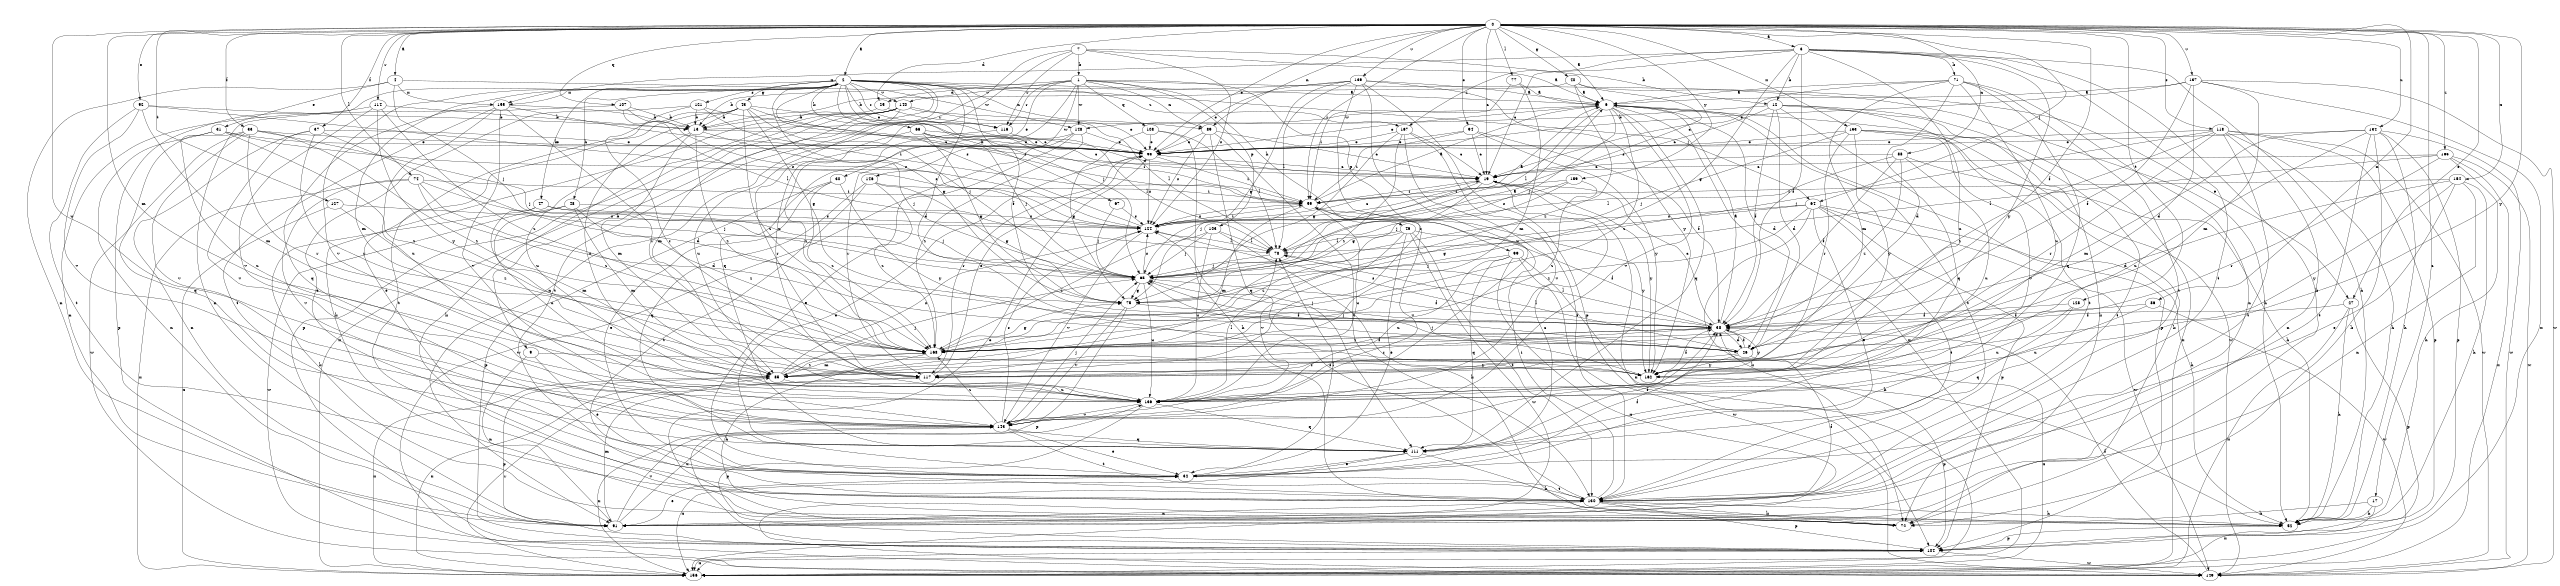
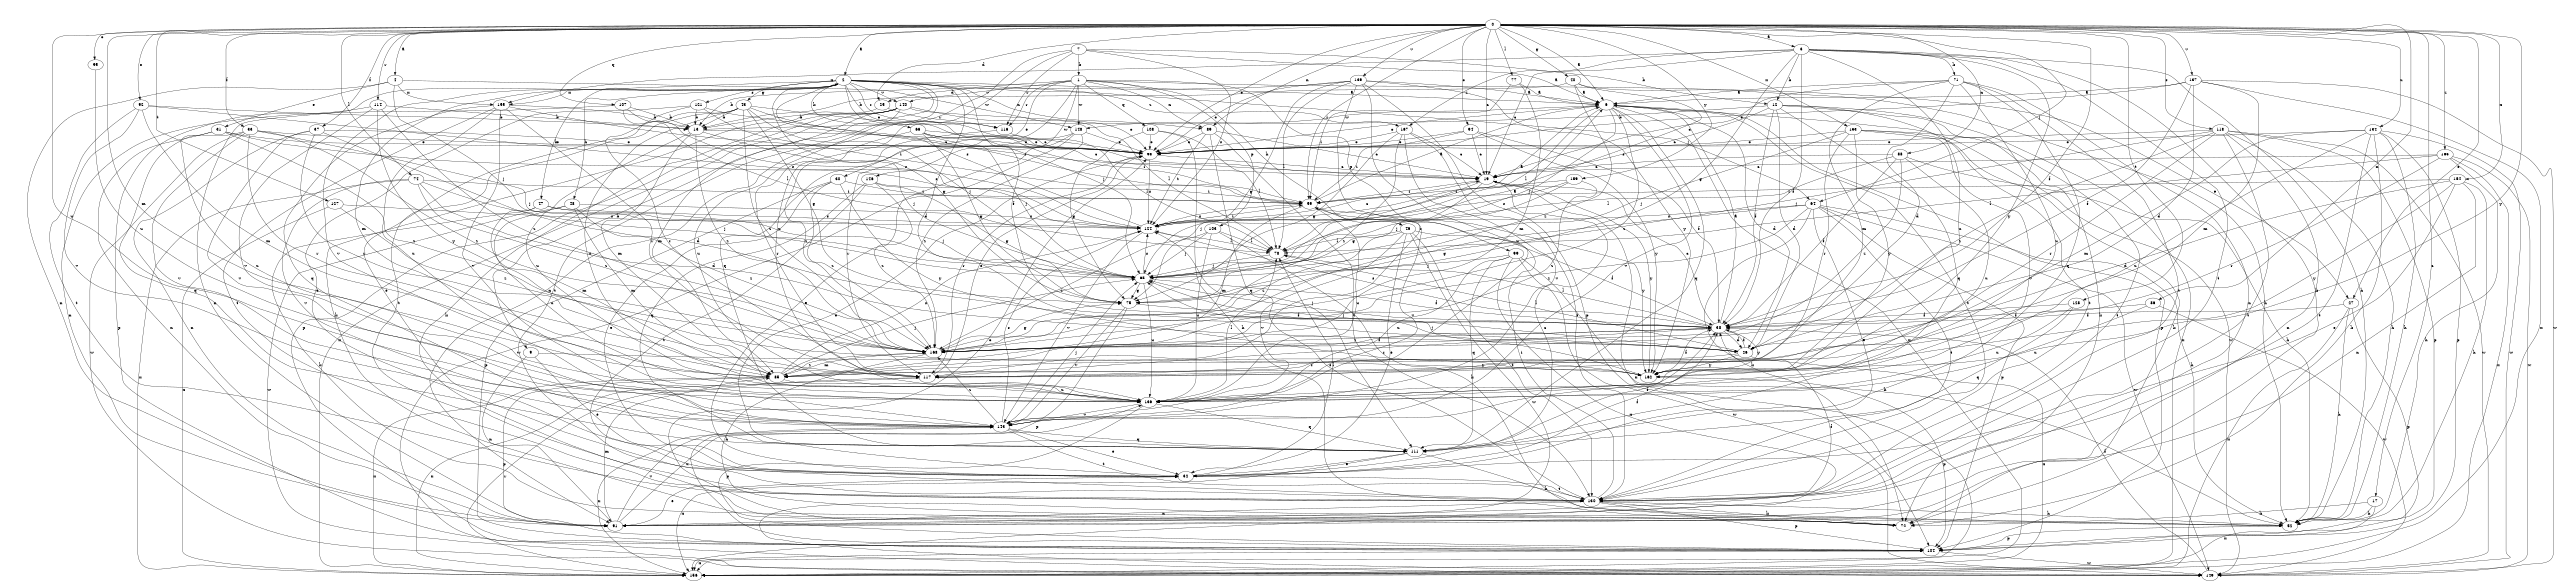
node "95": added
edge "98" -> "59": now "30" -> "59"
edge "89" -> "124": label "s" -> "t"
node "67": removed
